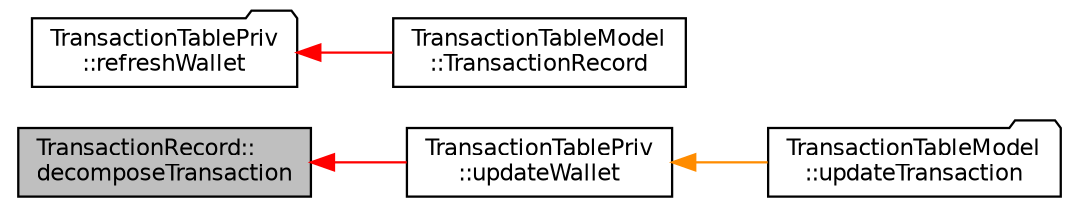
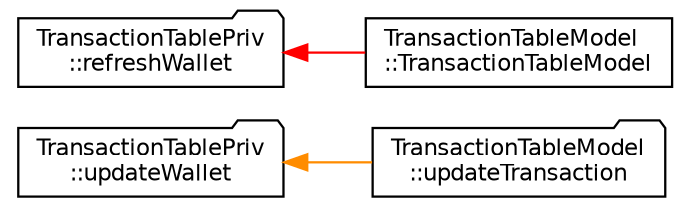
node "TransactionTableModel ::TransactionRecord": label "TransactionTableModel ::TransactionRecord" -> "TransactionTableModel ::TransactionTableModel"
node "TransactionRecord:: decomposeTransaction": removed
node "TransactionTablePriv ::updateWallet": shape box -> folder
